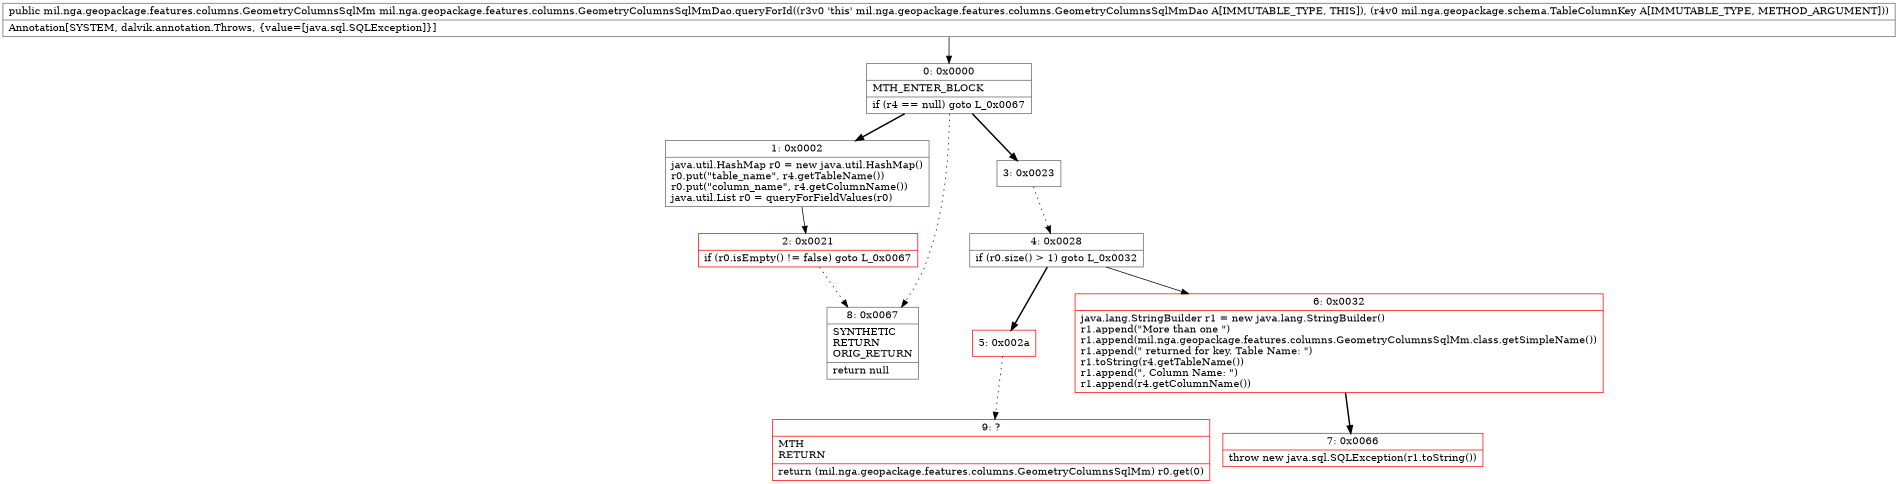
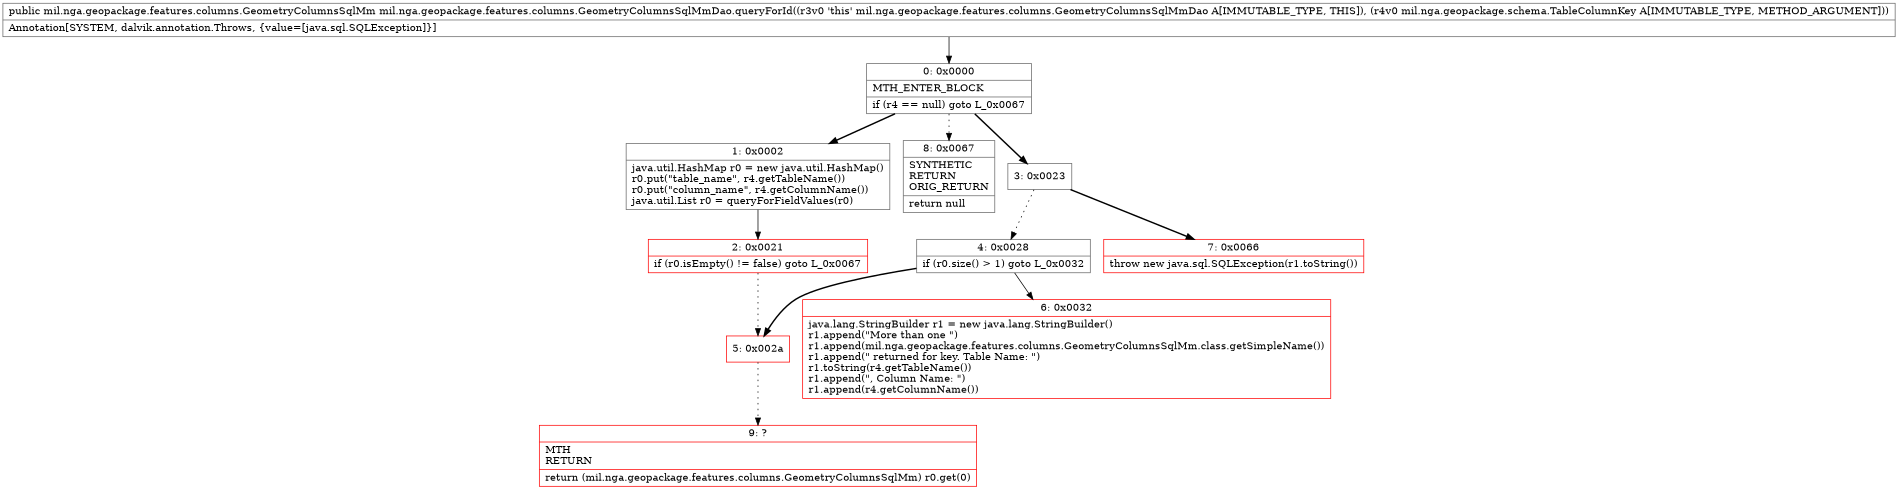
edge "2: 0x0021" -> "8: 0x0067": now "2: 0x0021" -> "5: 0x002a"
edge "6: 0x0032" -> "7: 0x0066": now "3: 0x0023" -> "7: 0x0066"
